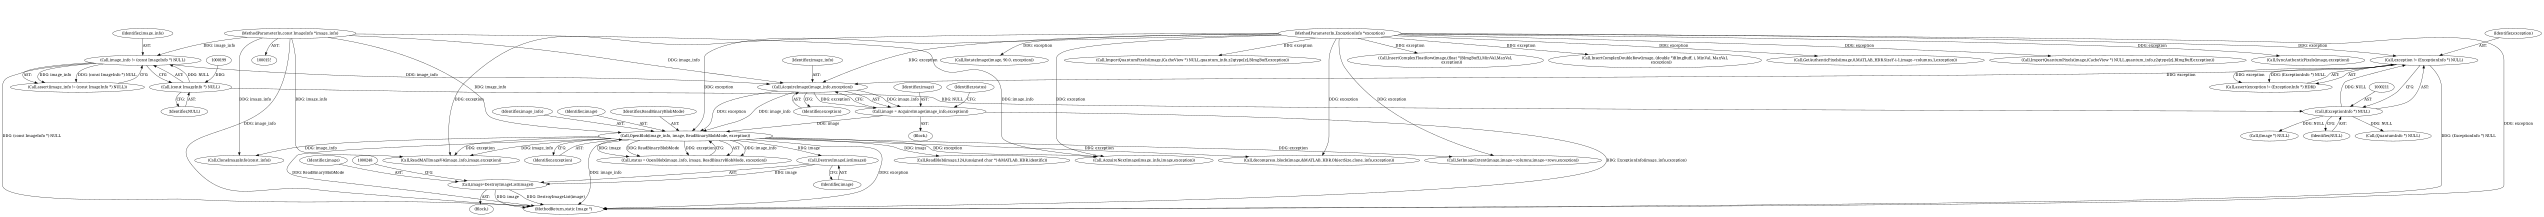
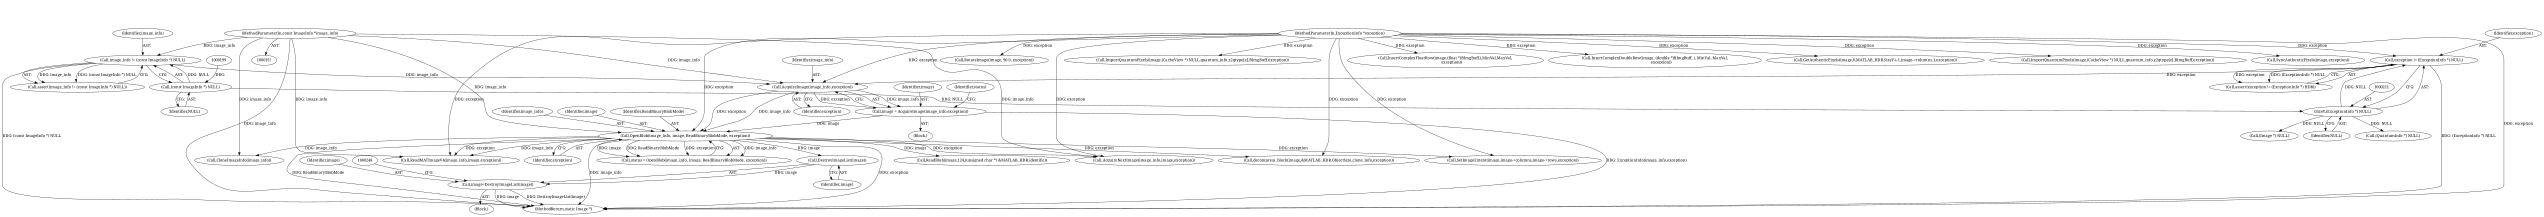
edge "(Call,assert(exception != (ExceptionInfo *) HDR))" -> "(Call,exception != (ExceptionInfo *) NULL)": label "AST: " -> "CFG: "
node "(Call,(ExceptionInfo *) NULL)": label "(Call,(ExceptionInfo *) NULL)" -> "(SizeY,(ExceptionInfo *) NULL)"
node "(Call,CloneImageInfo(const_info))": label "(Call,CloneImageInfo(const_info))" -> "(Call,CloneImageInfo(image_info))"
